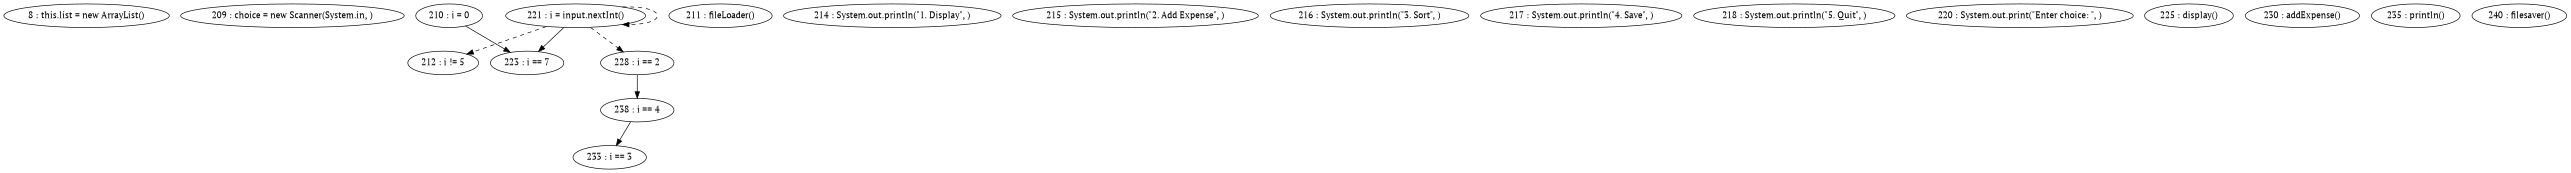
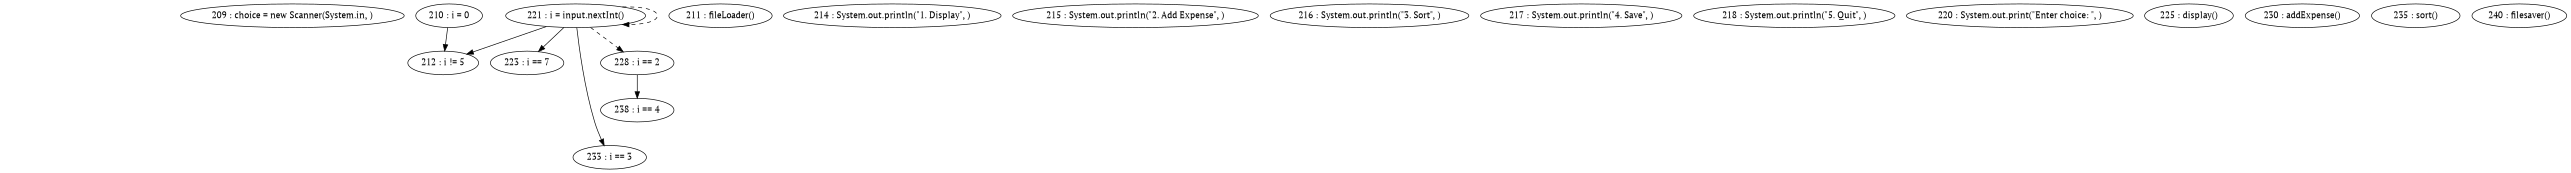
node "8 : this.list = new ArrayList()": removed
node "235 : println()": label "235 : println()" -> "235 : sort()"
edge "210 : i = 0" -> "223 : i == 7": now "210 : i = 0" -> "212 : i != 5"
edge "221 : i = input.nextInt()" -> "212 : i != 5": style dashed -> solid
edge "238 : i == 4" -> "233 : i == 3": now "221 : i = input.nextInt()" -> "233 : i == 3"
